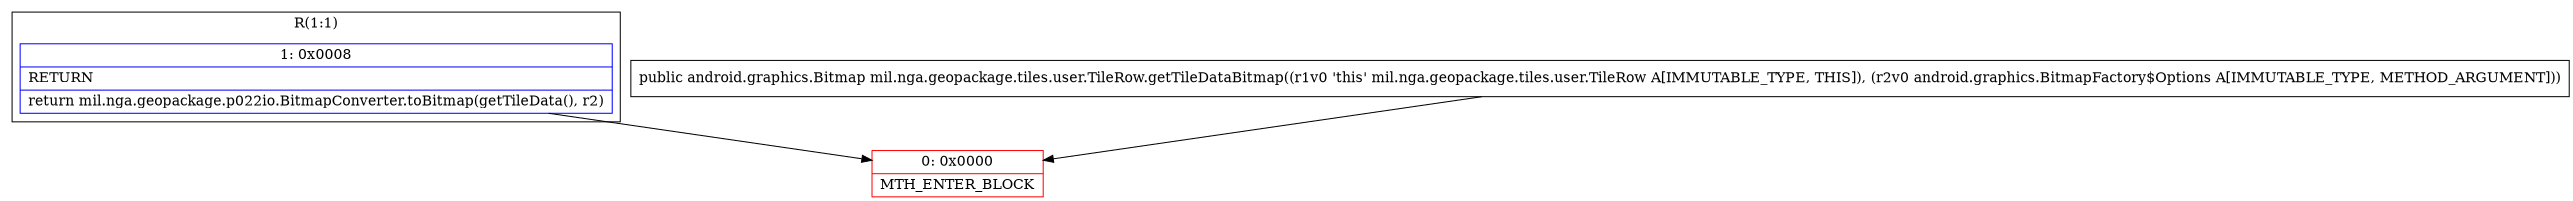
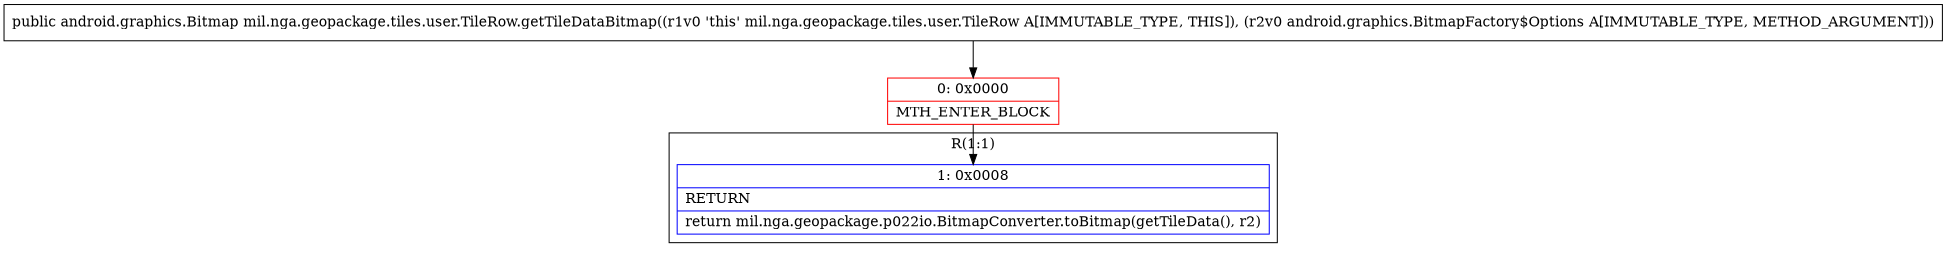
edge "1: 0x0008" -> "0: 0x0000": reversed
